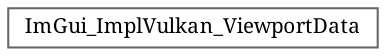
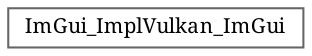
node "ImGui_ImplVulkan_ViewportData": label "ImGui_ImplVulkan_ViewportData" -> "ImGui_ImplVulkan_ImGui"
